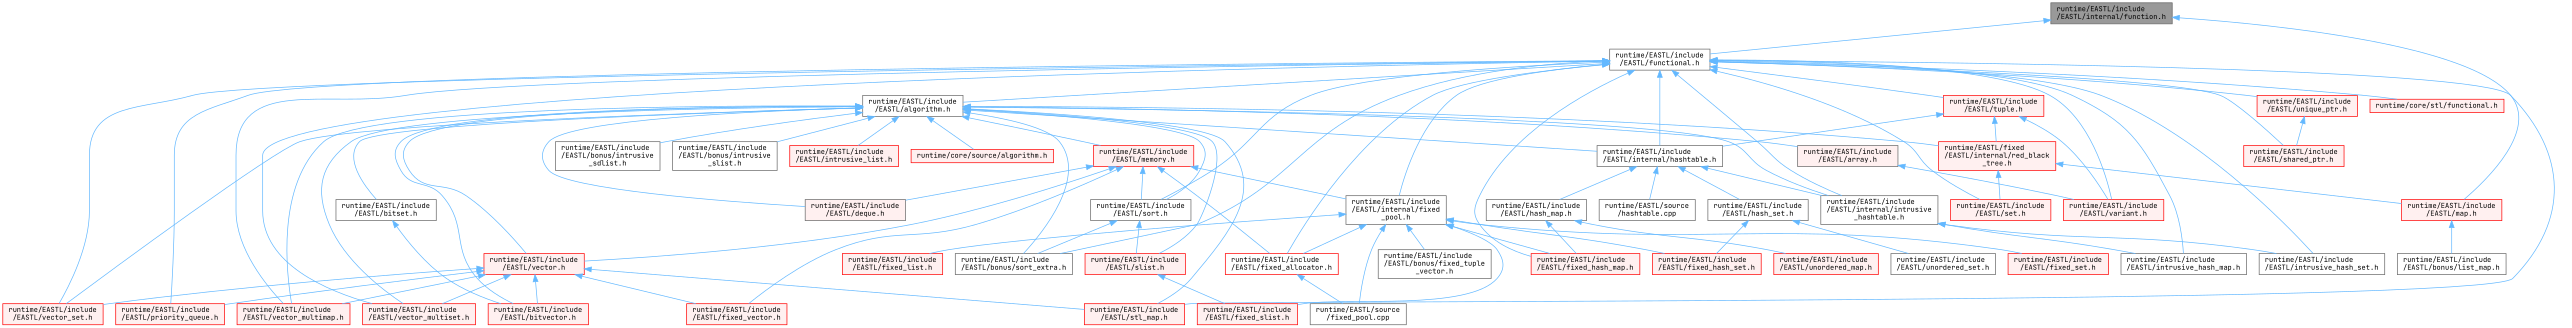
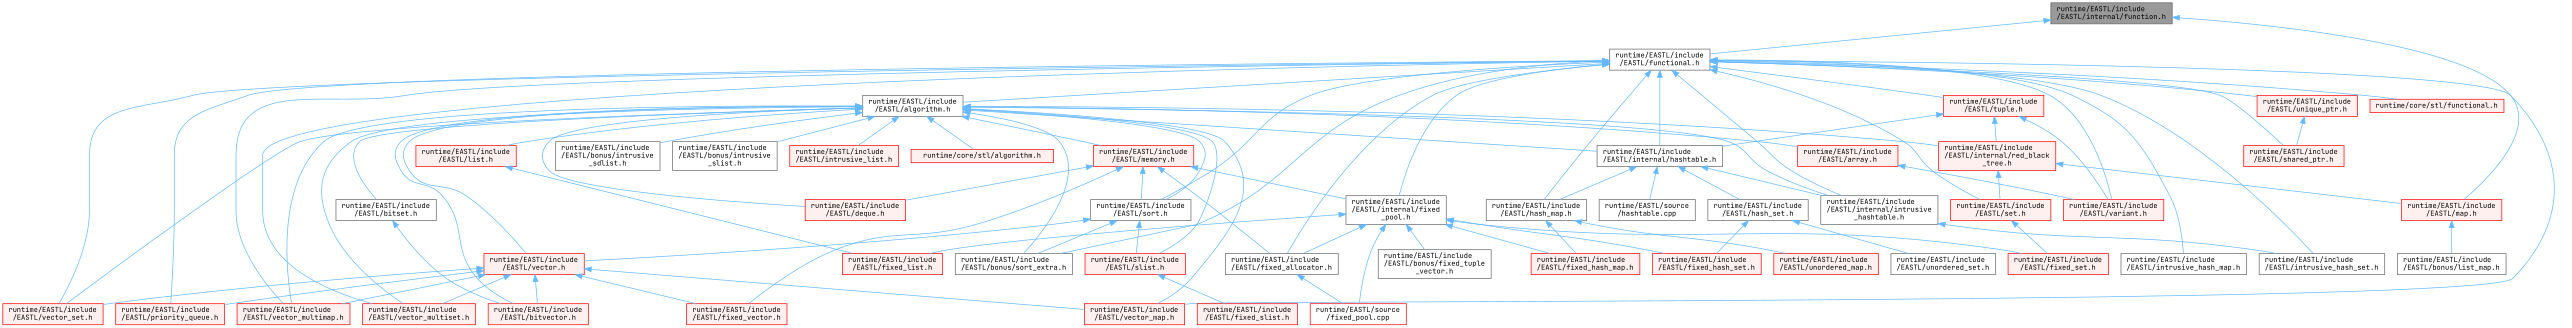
edge "runtime/EASTL/include /EASTL/fixed_hash_map.h" -> "runtime/EASTL/include /EASTL/functional.h": now "runtime/EASTL/include /EASTL/hash_map.h" -> "runtime/EASTL/include /EASTL/functional.h"
node "runtime/EASTL/include /EASTL/list.h": added
node "runtime/core/source/algorithm.h": label "runtime/core/source/algorithm.h" -> "runtime/core/stl/algorithm.h"
node "runtime/EASTL/include /EASTL/array.h": color grey40 -> red
node "runtime/EASTL/fixed /EASTL/internal/red_black _tree.h": label "runtime/EASTL/fixed /EASTL/internal/red_black _tree.h" -> "runtime/EASTL/include /EASTL/internal/red_black _tree.h"
node "runtime/EASTL/include /EASTL/deque.h": color grey40 -> red
edge "runtime/EASTL/include /EASTL/vector.h" -> "runtime/EASTL/include /EASTL/memory.h": now "runtime/EASTL/include /EASTL/vector.h" -> "runtime/EASTL/include /EASTL/sort.h"
edge "runtime/EASTL/include /EASTL/intrusive_hash_map.h" -> "runtime/EASTL/include /EASTL/internal/intrusive _hashtable.h": removed
edge "runtime/EASTL/include /EASTL/fixed_set.h" -> "runtime/EASTL/include /EASTL/set.h": added
node "runtime/EASTL/include /EASTL/fixed_allocator.h": color red -> grey40
edge "runtime/EASTL/include /EASTL/fixed_slist.h" -> "runtime/EASTL/include /EASTL/internal/fixed _pool.h": removed
node "runtime/EASTL/include /EASTL/stl_map.h": label "runtime/EASTL/include /EASTL/stl_map.h" -> "runtime/EASTL/include /EASTL/vector_map.h"
node "runtime/EASTL/source /fixed_pool.cpp": color grey40 -> red
